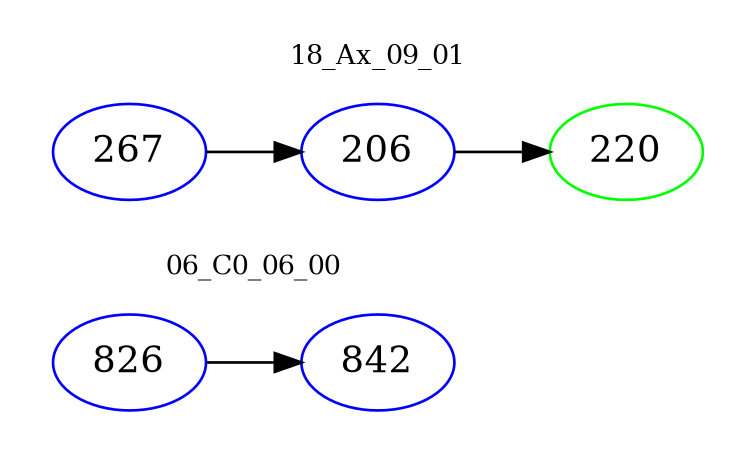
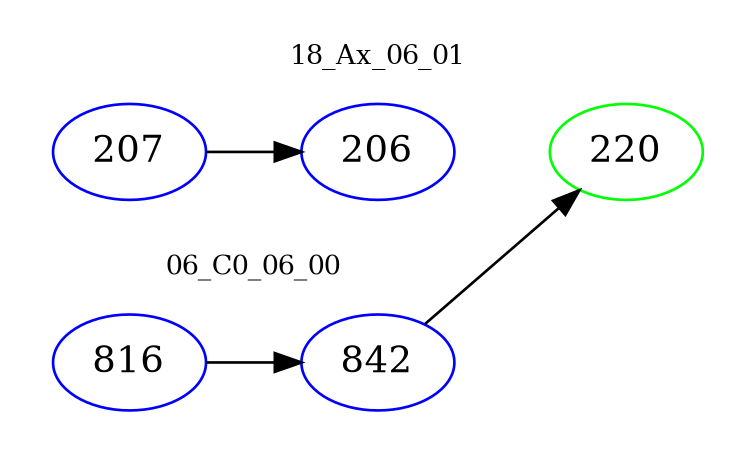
cluster "18_Ax_09_01": label "18_Ax_09_01" -> "18_Ax_06_01"
node "267": label "267" -> "207"
edge "206" -> "220": now "842" -> "220"
node "826": label "826" -> "816"
